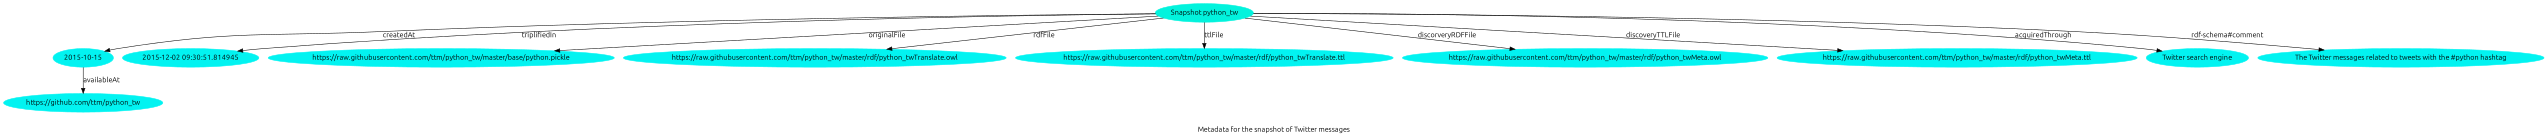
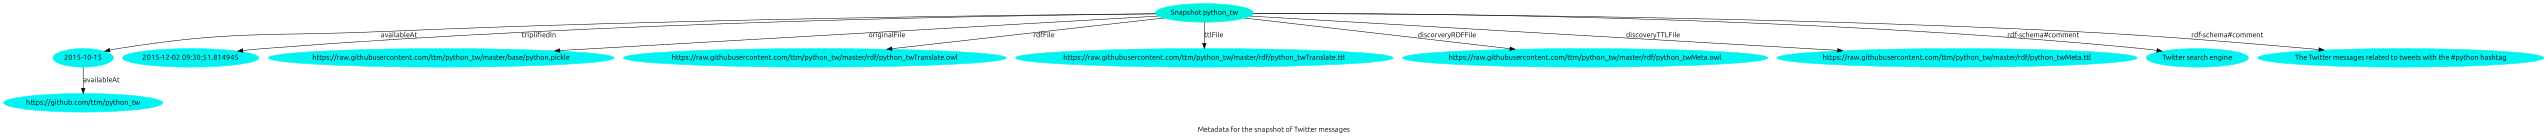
edge "Snapshot python_tw" -> "2015-10-15": label "createdAt" -> "availableAt"
edge "Snapshot python_tw" -> "Twitter search engine": label "acquiredThrough" -> "rdf-schema#comment"
